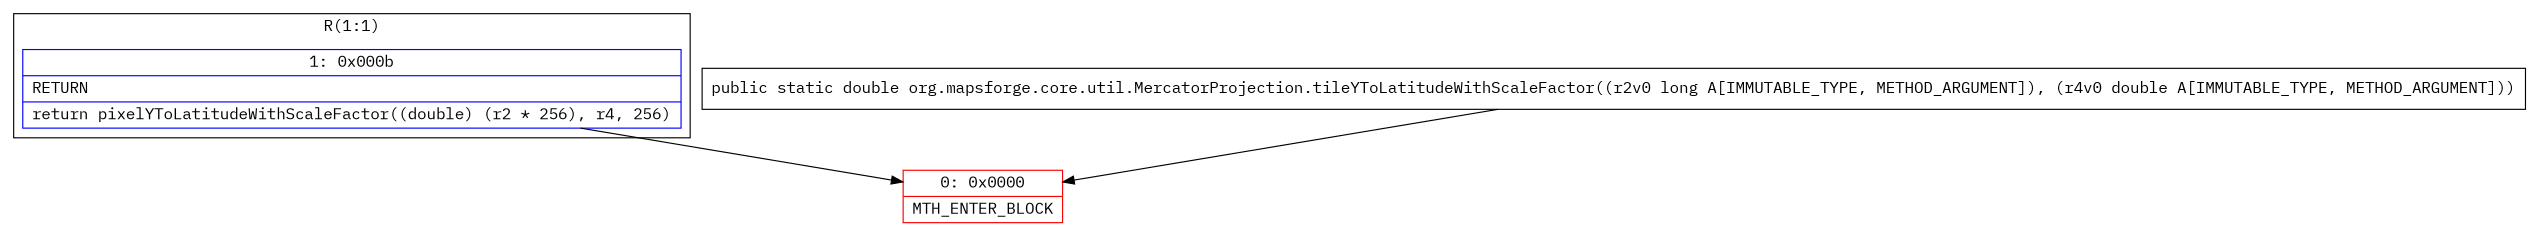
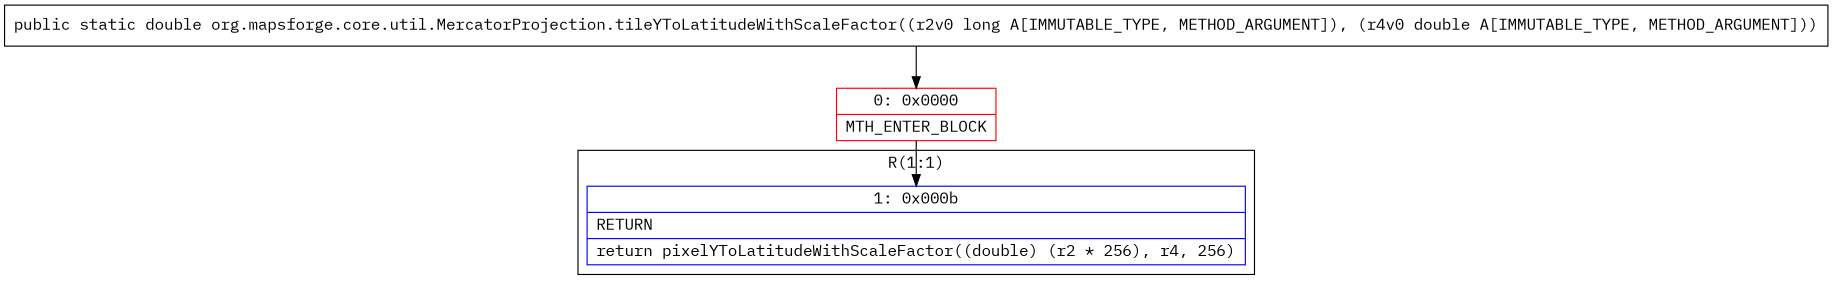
edge "1: 0x000b" -> "0: 0x0000": reversed
